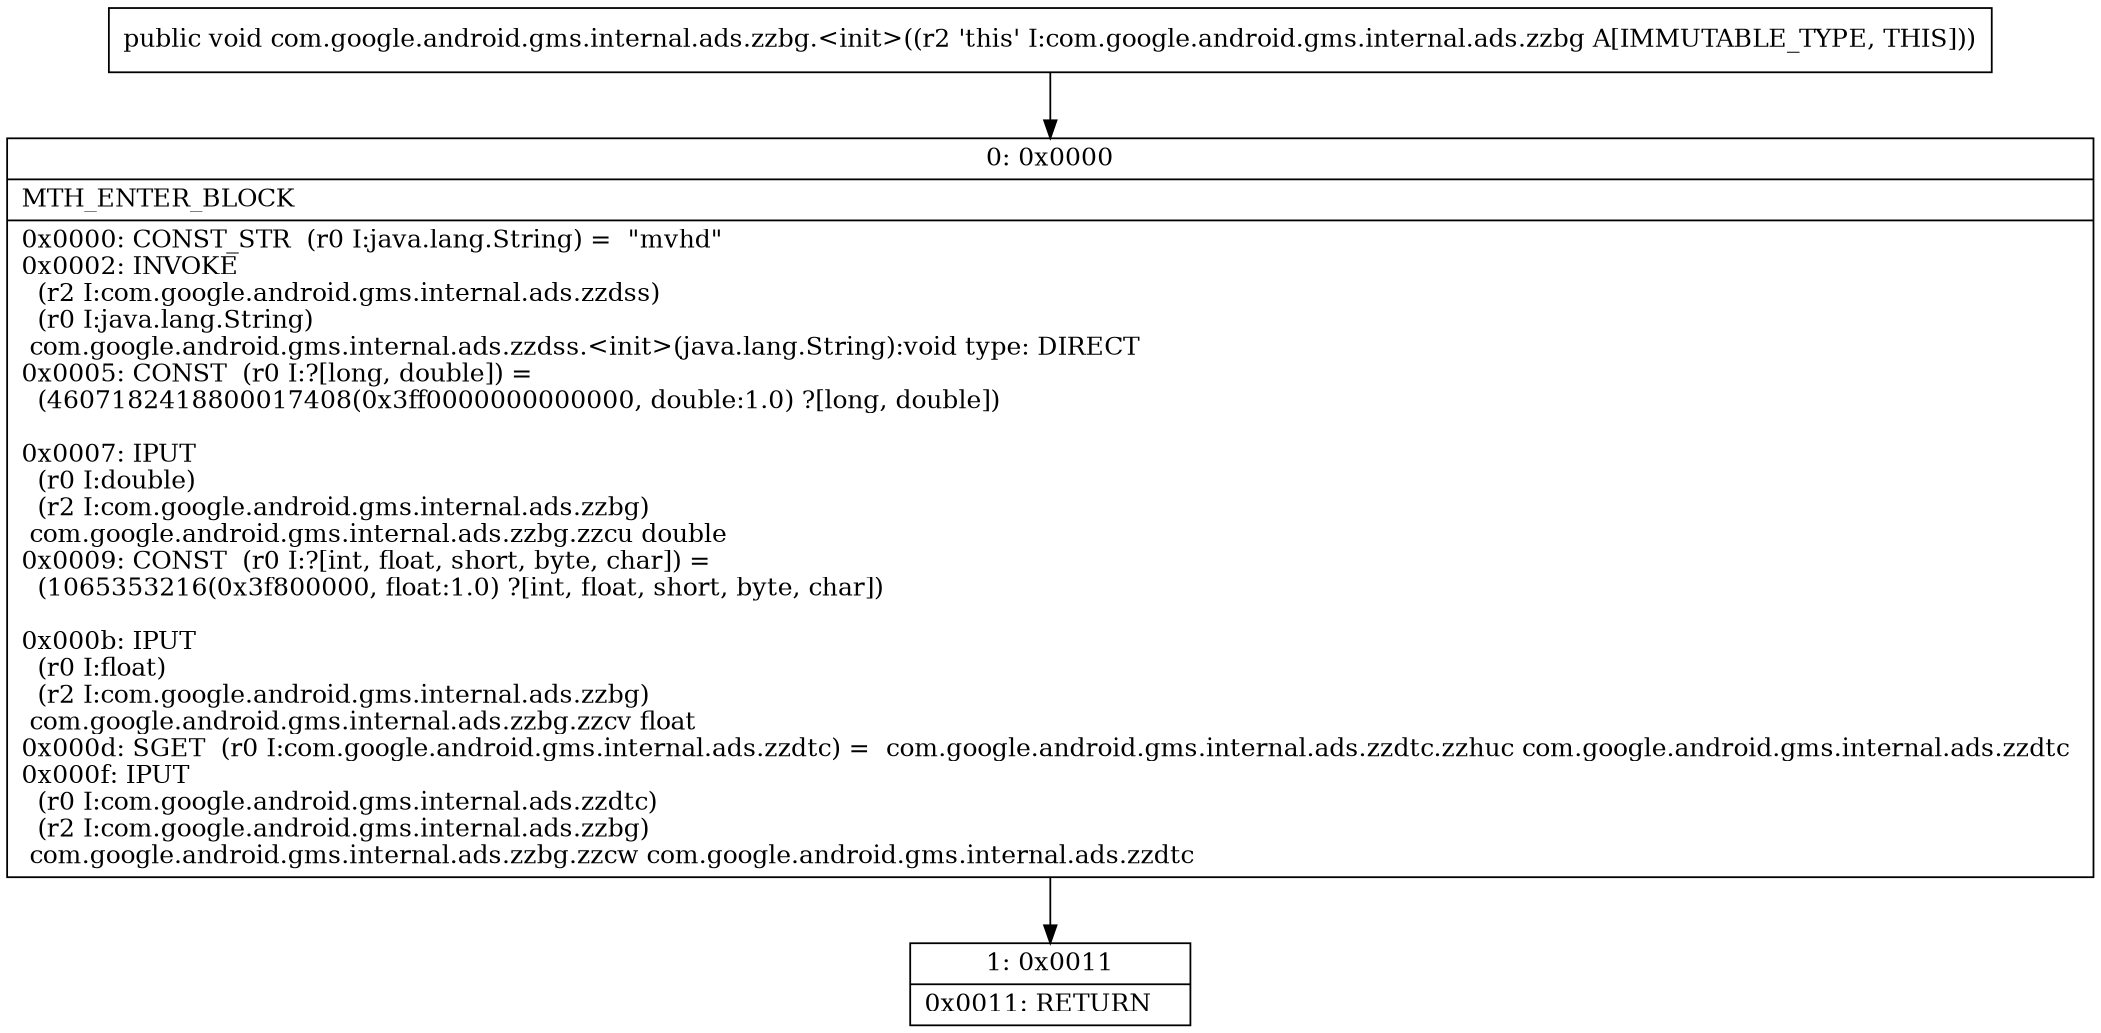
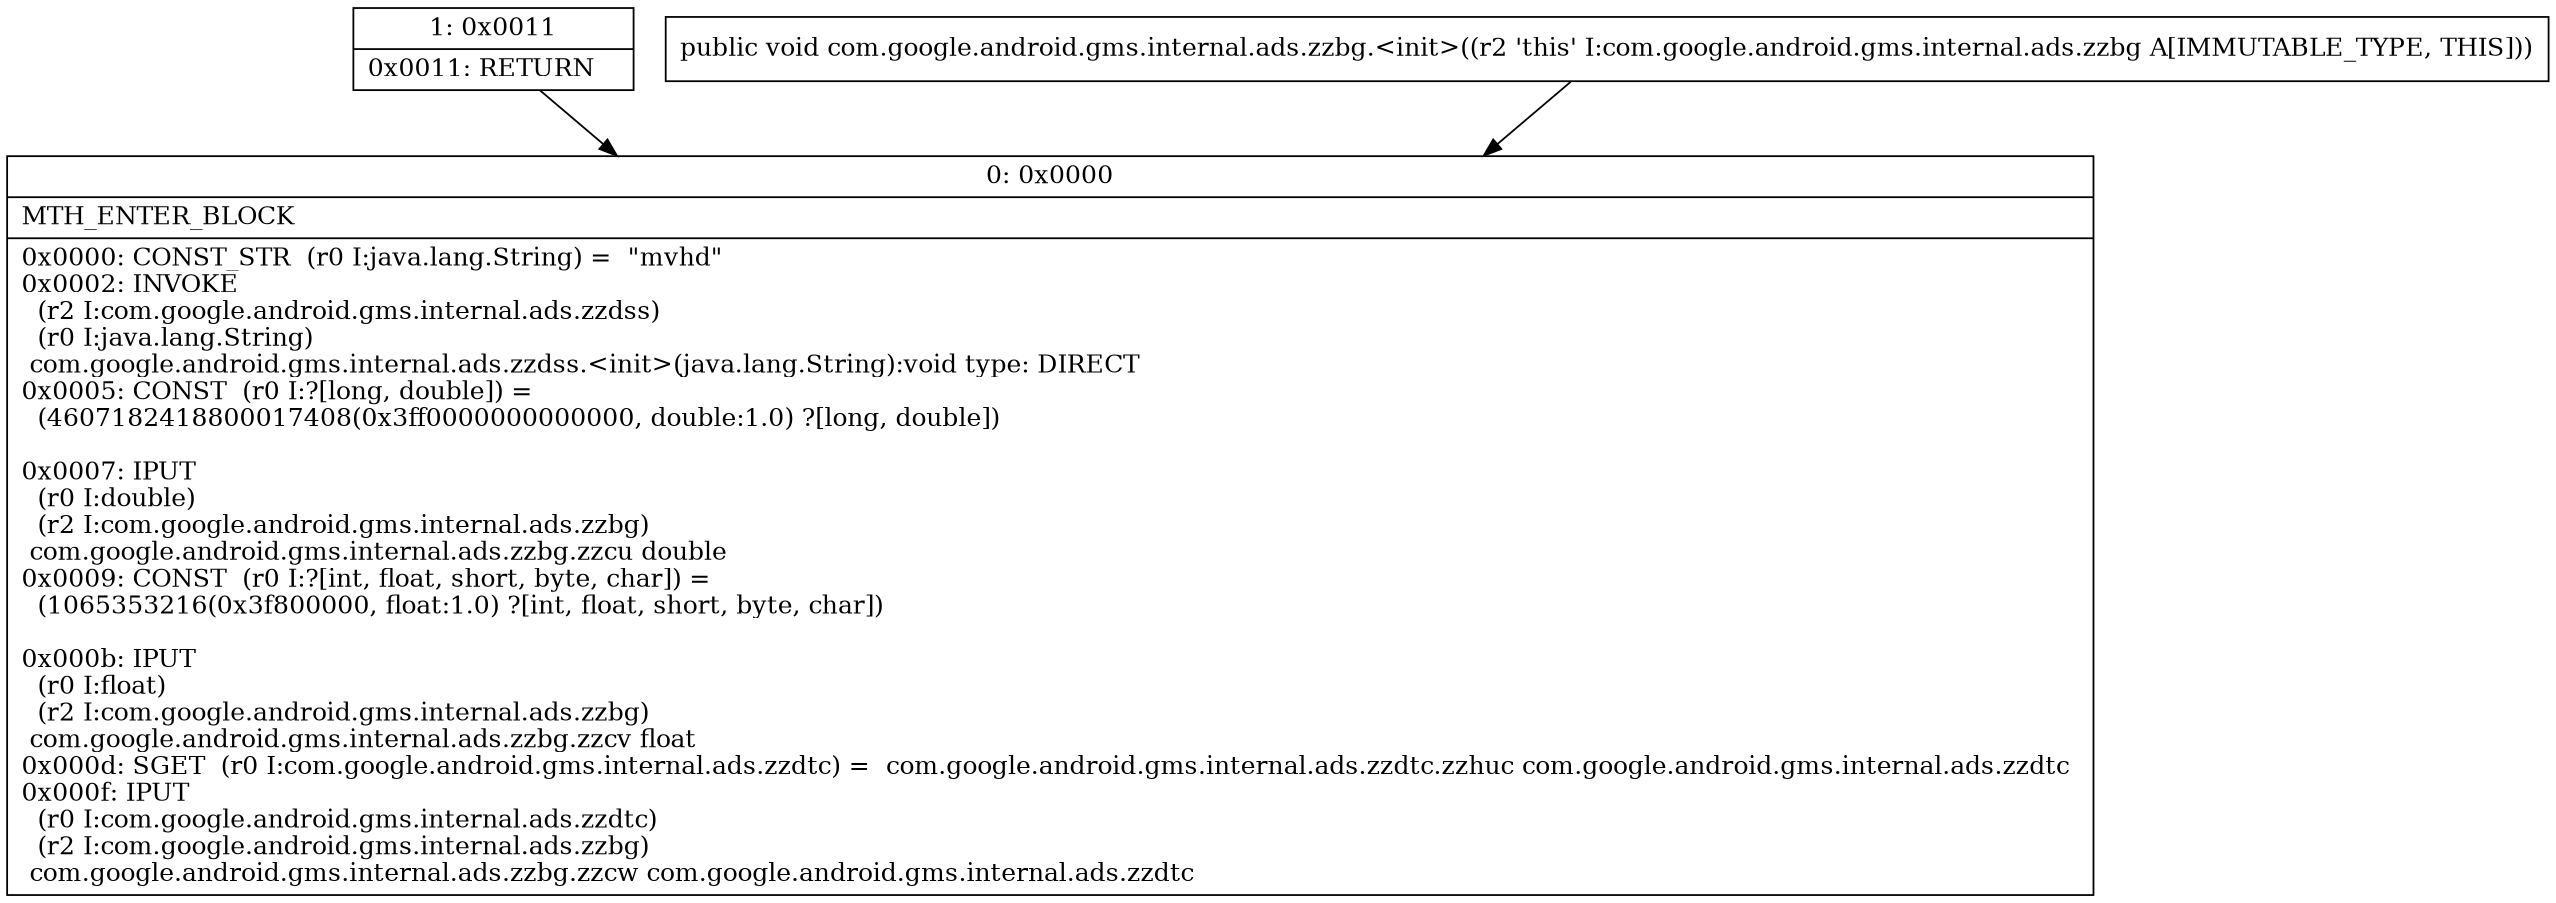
edge "0: 0x0000" -> "1: 0x0011": reversed
